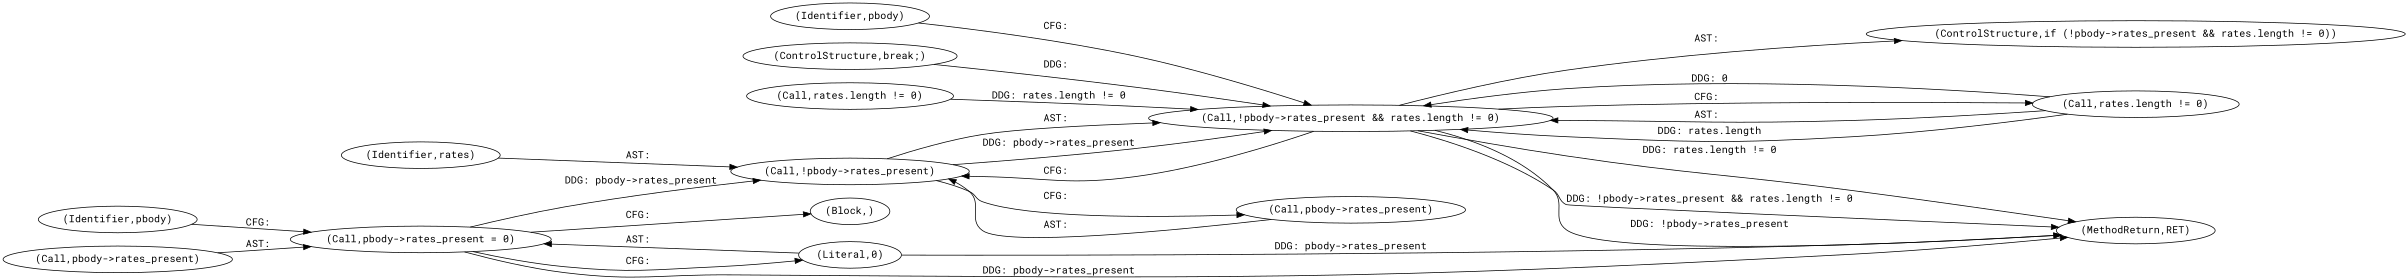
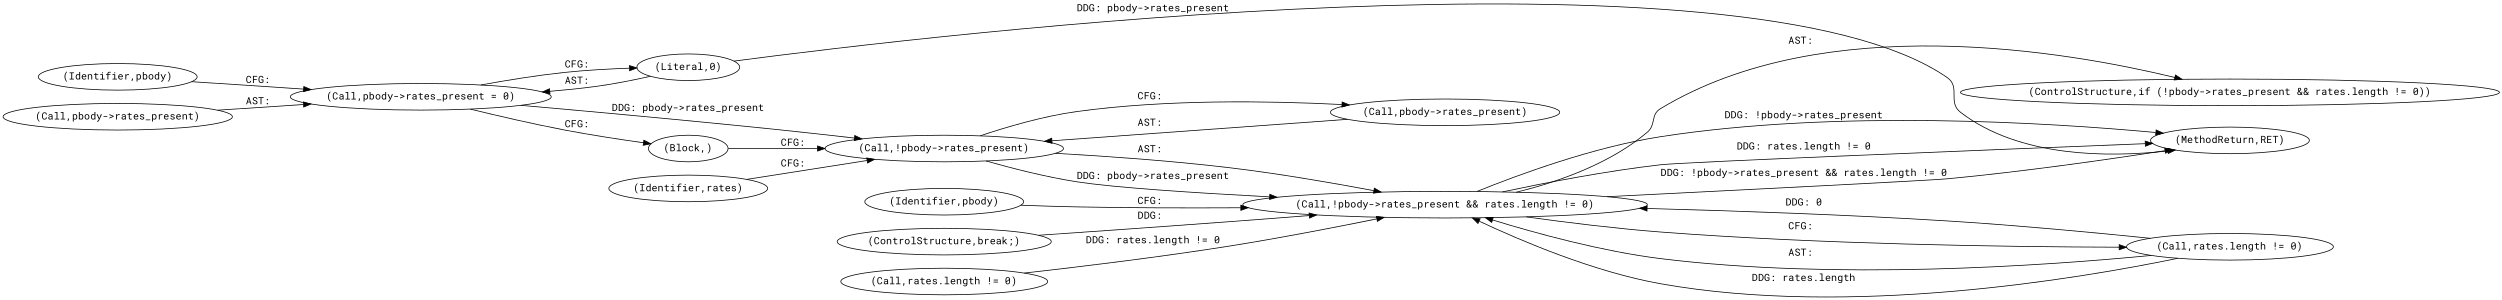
edge "(Identifier,rates)" -> "(Call,!pbody->rates_present)": label "AST: " -> "CFG: "
edge "(Call,!pbody->rates_present && rates.length != 0)" -> "(Call,!pbody->rates_present)": now "(Block,)" -> "(Call,!pbody->rates_present)"
edge "(Call,pbody->rates_present = 0)" -> "(MethodReturn,RET)": removed, label "DDG: pbody->rates_present"
